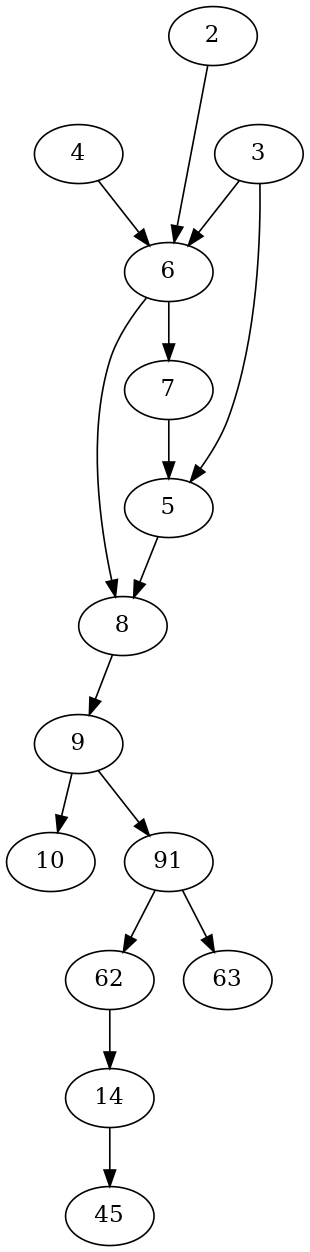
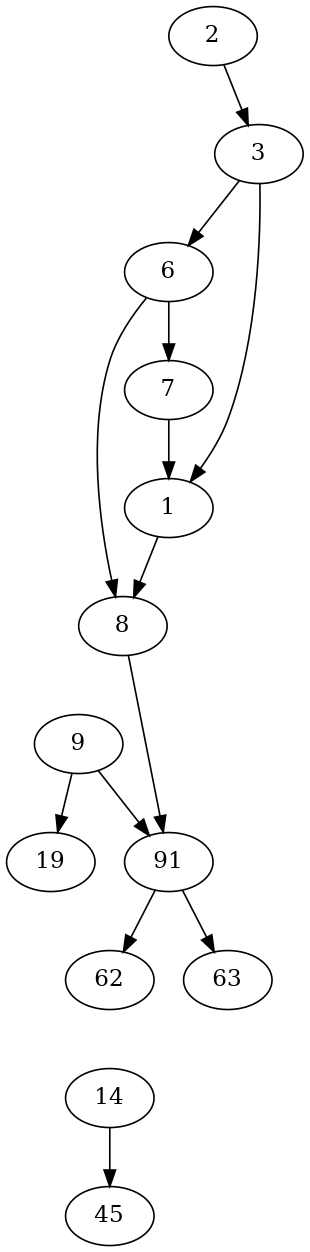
edge "2" -> "6": now "2" -> "3"
node "4": removed
node "5": label "5" -> "1"
edge "8" -> "9": now "8" -> "91"
node "10": label "10" -> "19"
edge "62" -> "14": removed
